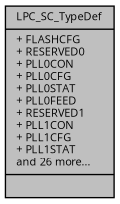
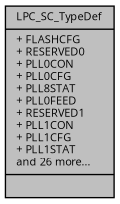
node "LPC_SC_TypeDef": text "+ PLL0STAT" -> "+ PLL8STAT"
